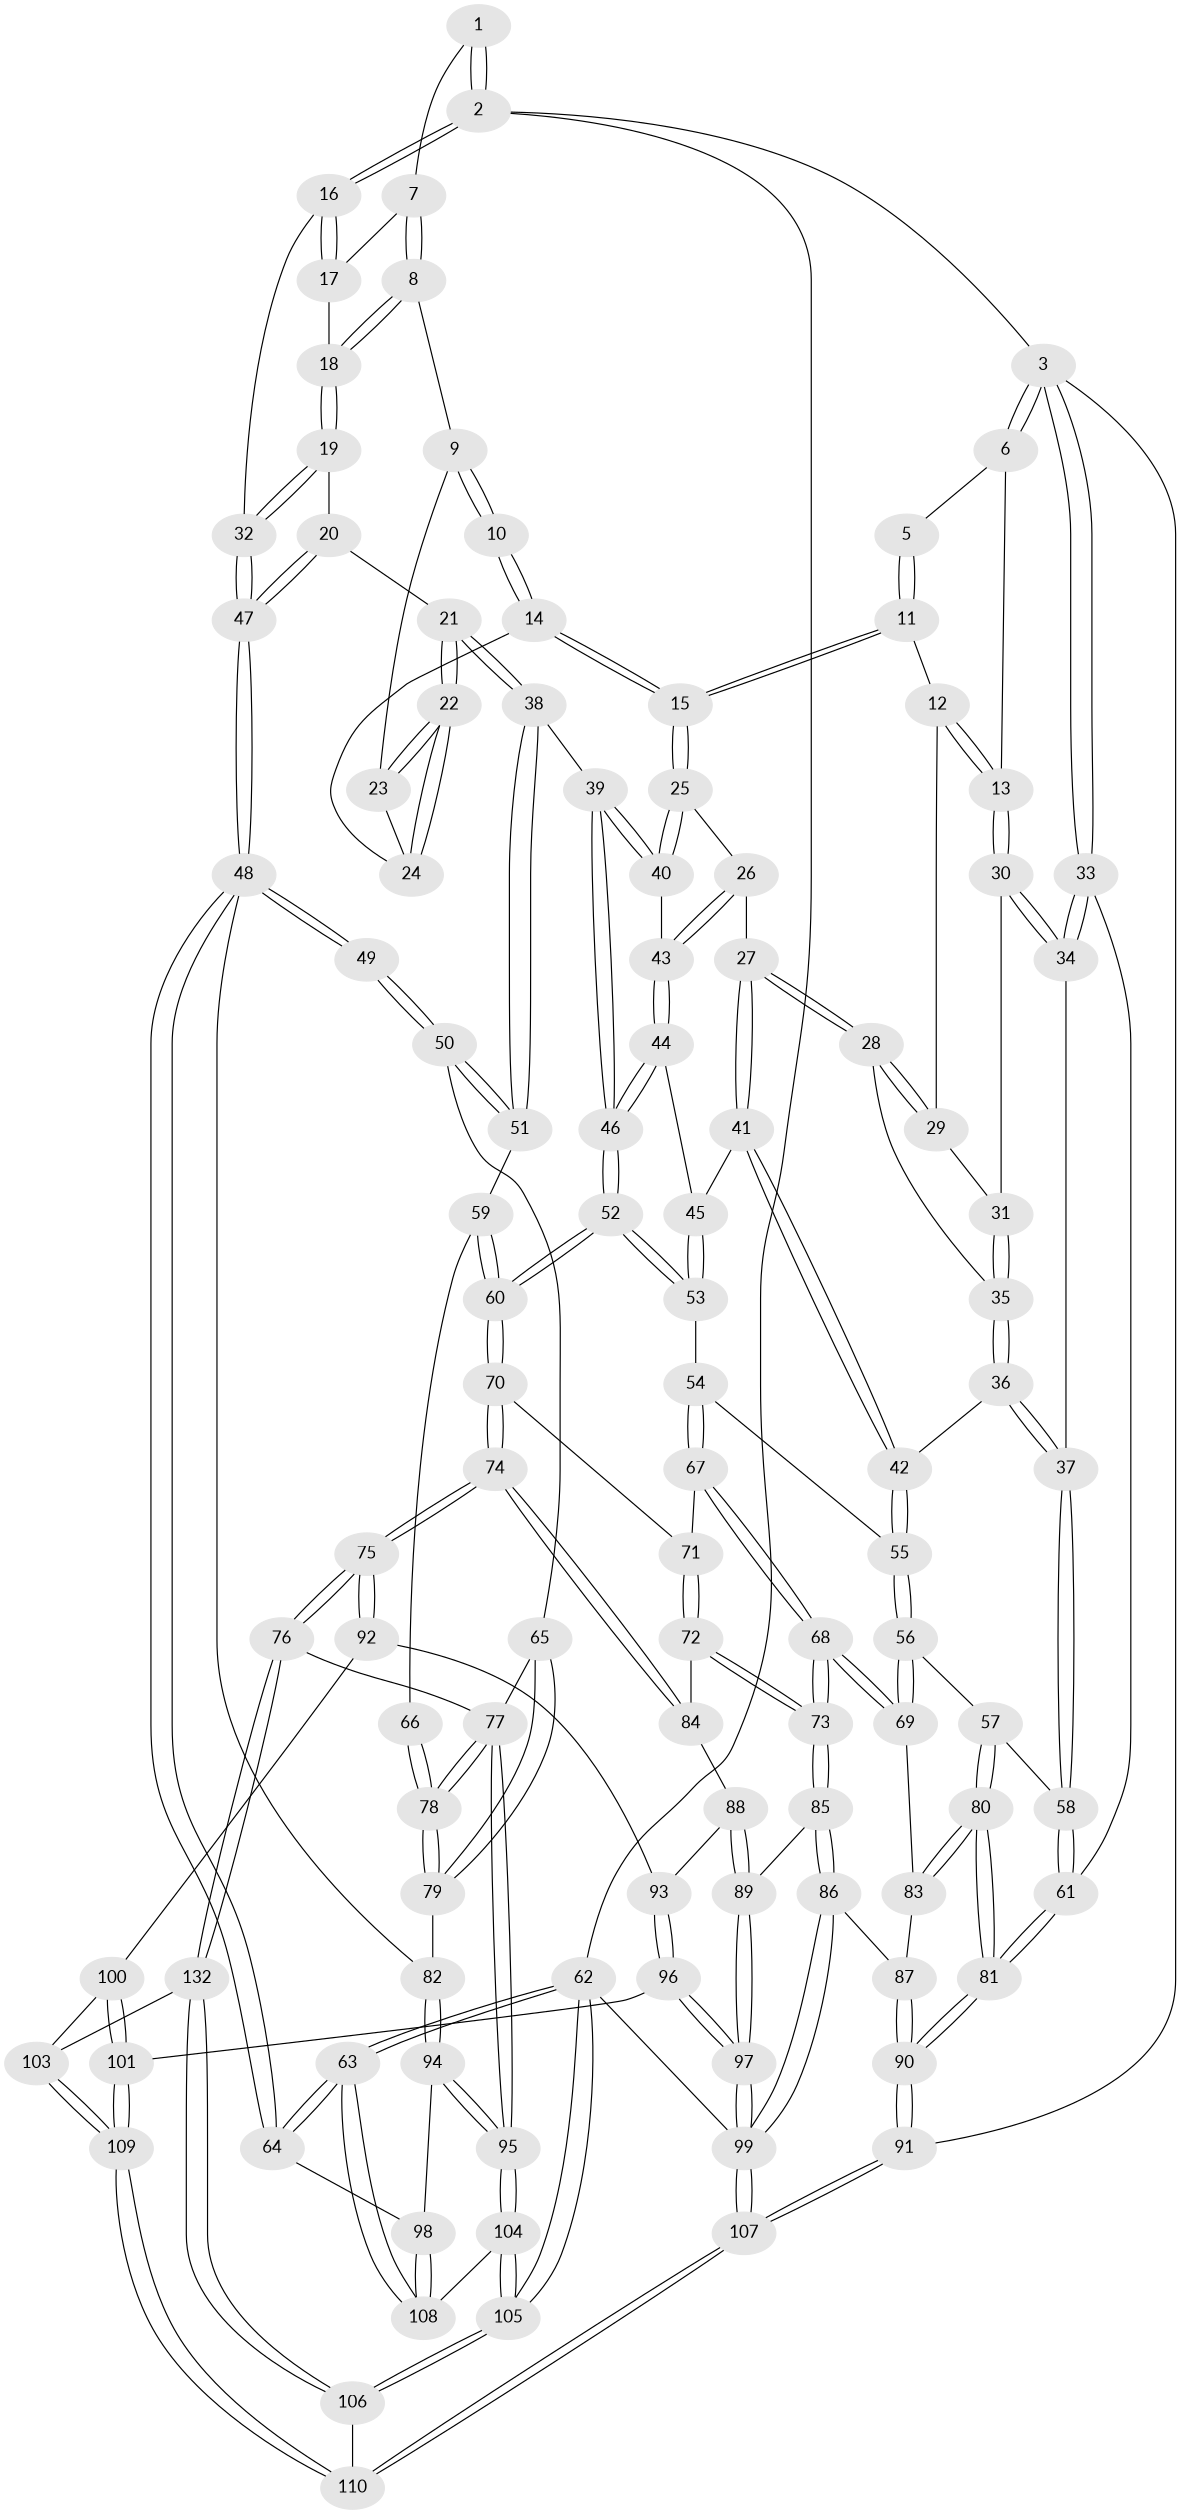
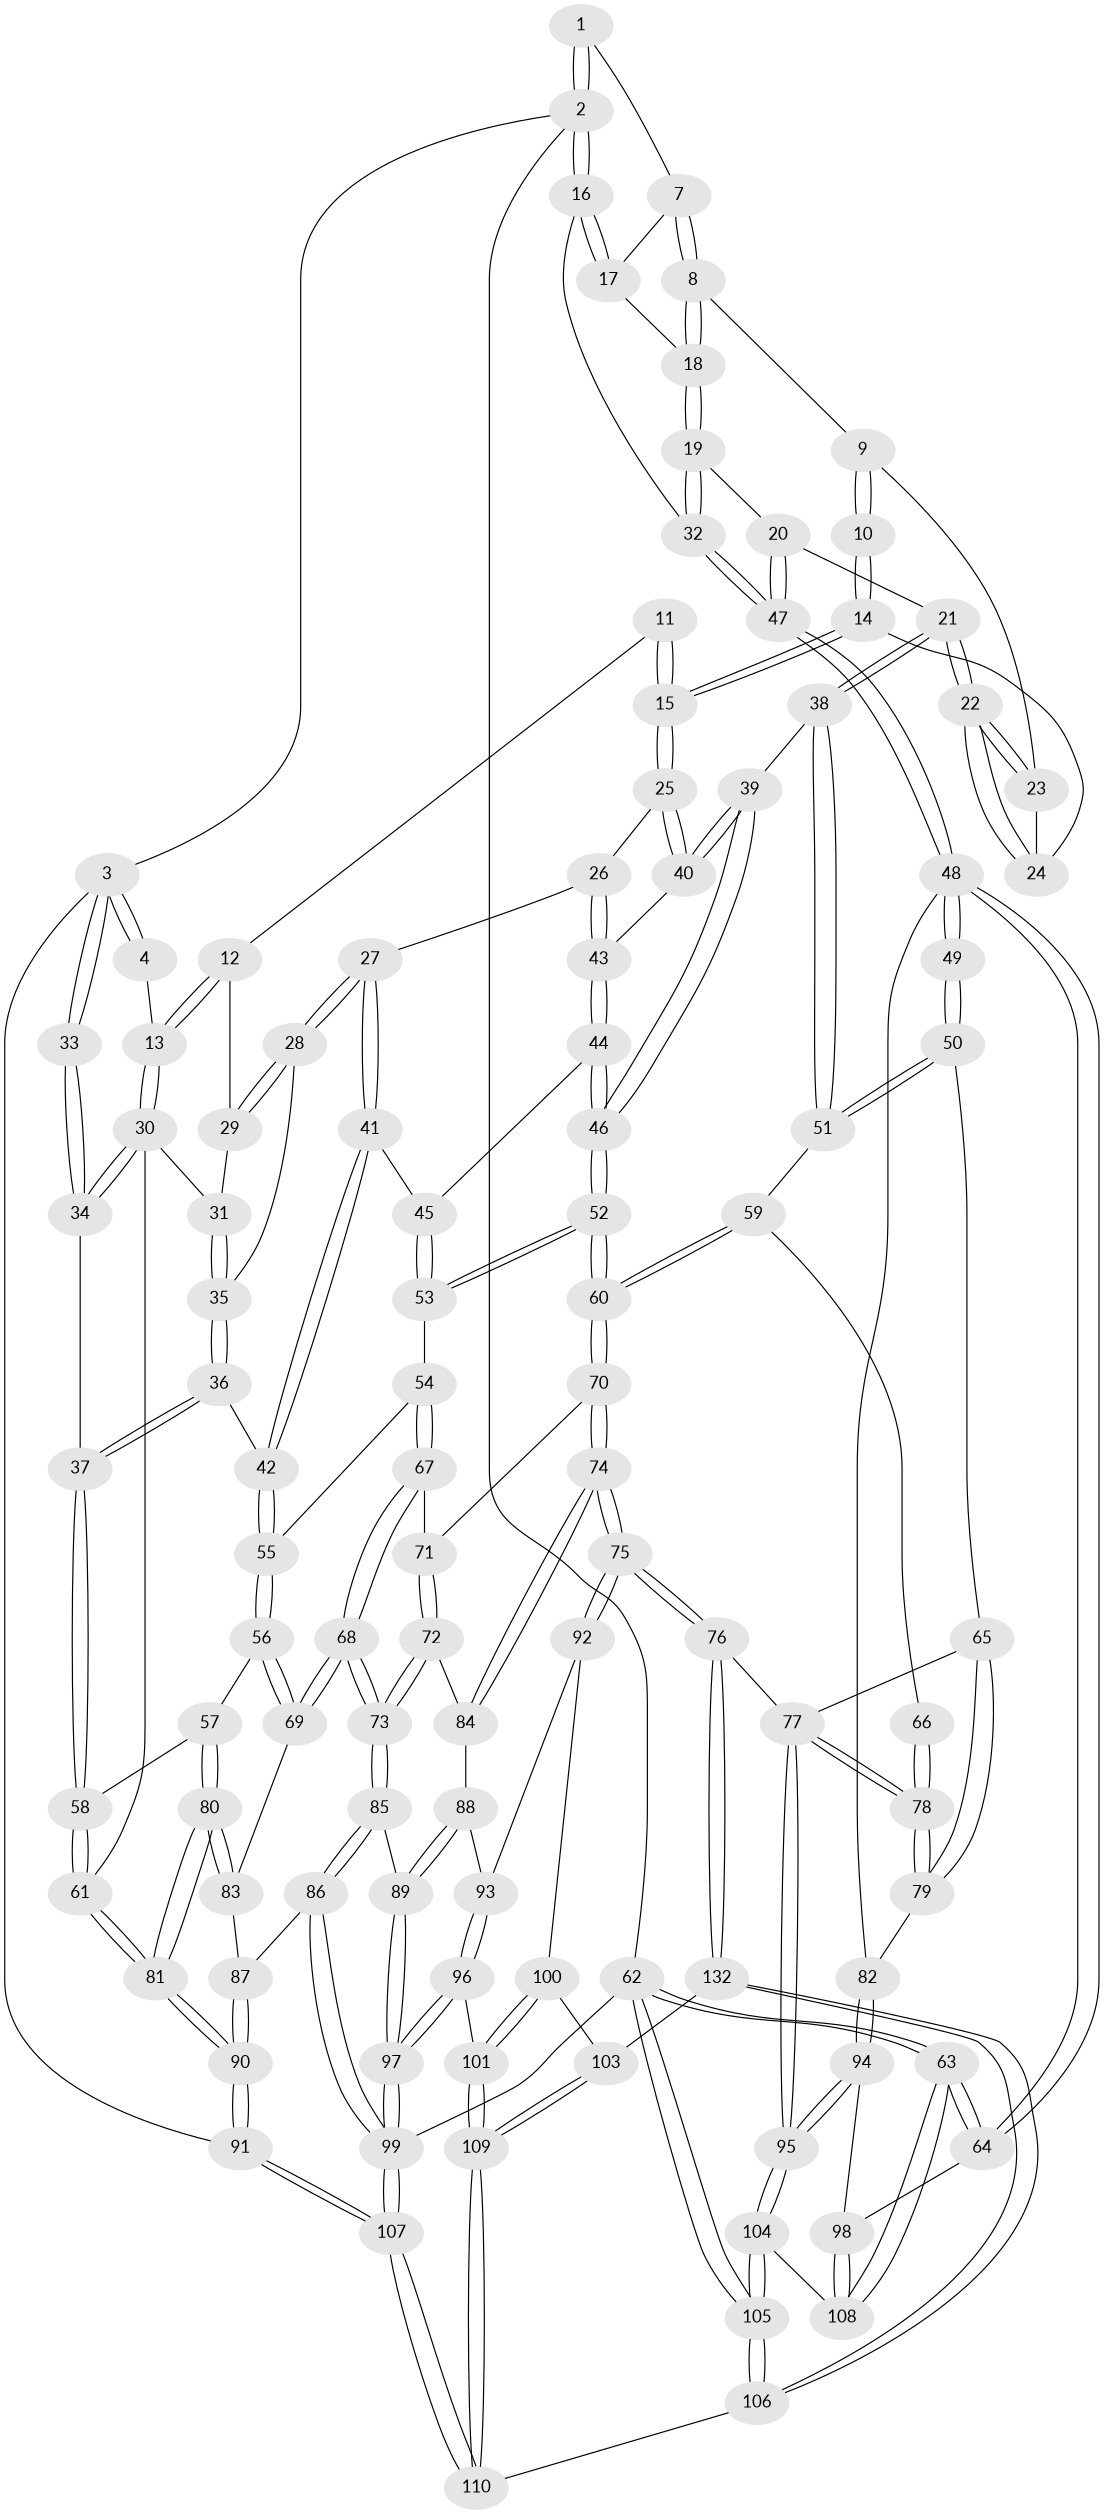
node "6": label "6" -> "4"
node "5": removed
edge "33" -- "61": now "30" -- "61"
